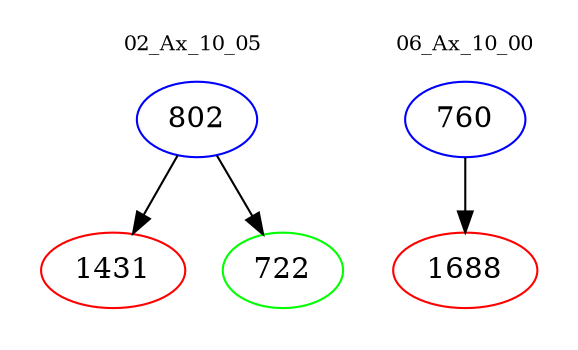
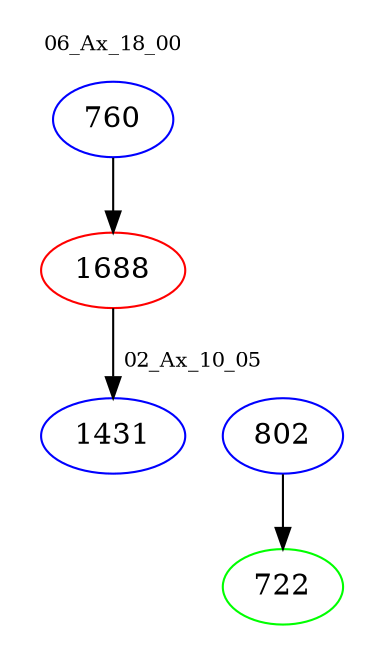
cluster "06_Ax_10_00": label "06_Ax_10_00" -> "06_Ax_18_00"
edge "802" -> "1431": now "1688" -> "1431"
node "1431": color red -> blue
